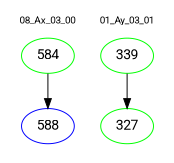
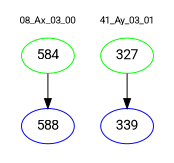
cluster "01_Ay_03_01": label "01_Ay_03_01" -> "41_Ay_03_01"
node "339": color green -> blue
edge "339" -> "327": reversed
